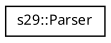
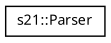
node "s29::Parser": label "s29::Parser" -> "s21::Parser"
